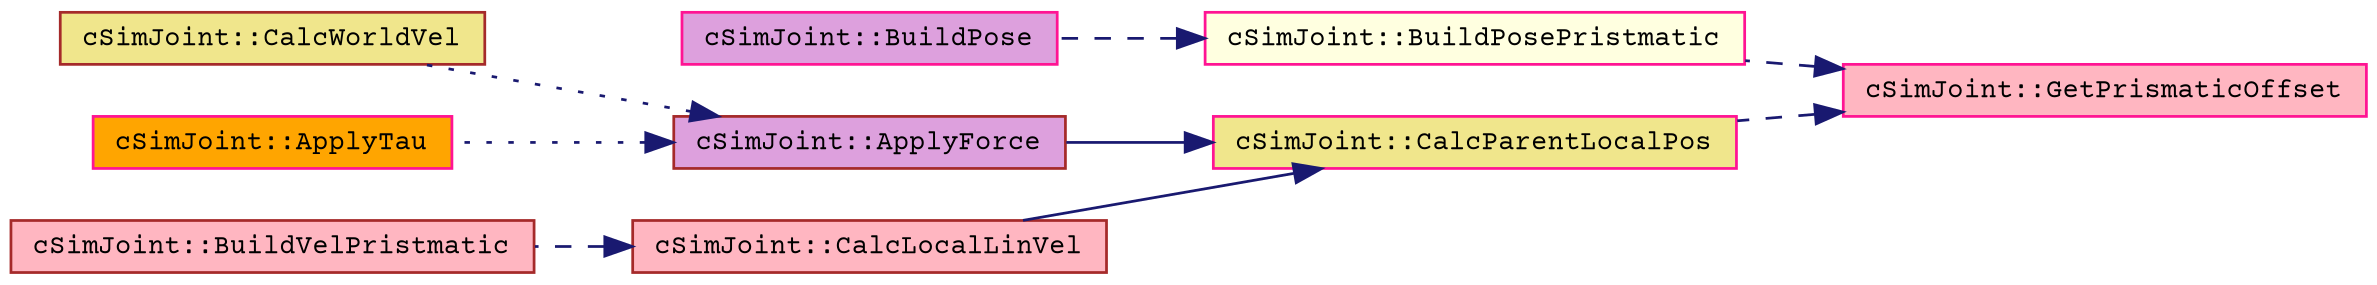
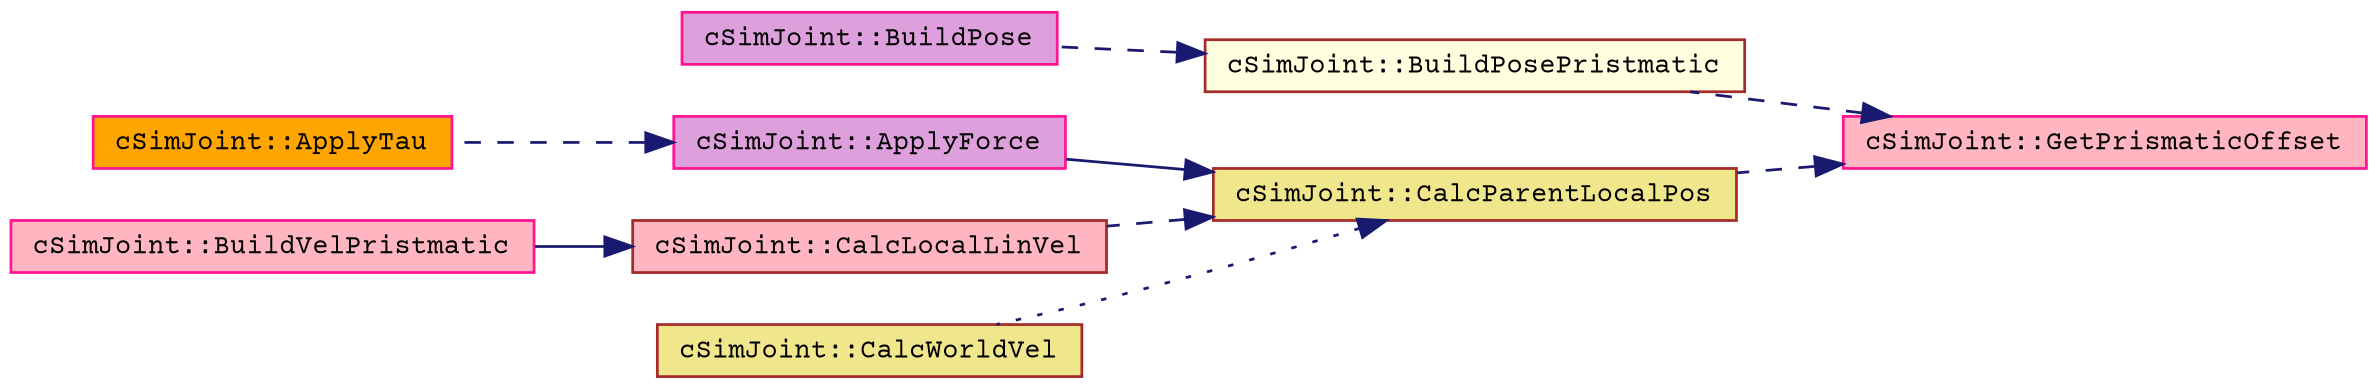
node "cSimJoint::BuildPosePristmatic": color deeppink -> brown
edge "cSimJoint::CalcWorldVel" -> "cSimJoint::ApplyForce": now "cSimJoint::CalcWorldVel" -> "cSimJoint::CalcParentLocalPos"
edge "cSimJoint::ApplyTau" -> "cSimJoint::ApplyForce": style dotted -> dashed
node "cSimJoint::ApplyForce": color brown -> deeppink
node "cSimJoint::CalcParentLocalPos": color deeppink -> brown
edge "cSimJoint::CalcLocalLinVel" -> "cSimJoint::CalcParentLocalPos": style solid -> dashed
node "cSimJoint::BuildVelPristmatic": color brown -> deeppink
edge "cSimJoint::BuildVelPristmatic" -> "cSimJoint::CalcLocalLinVel": style dashed -> solid
